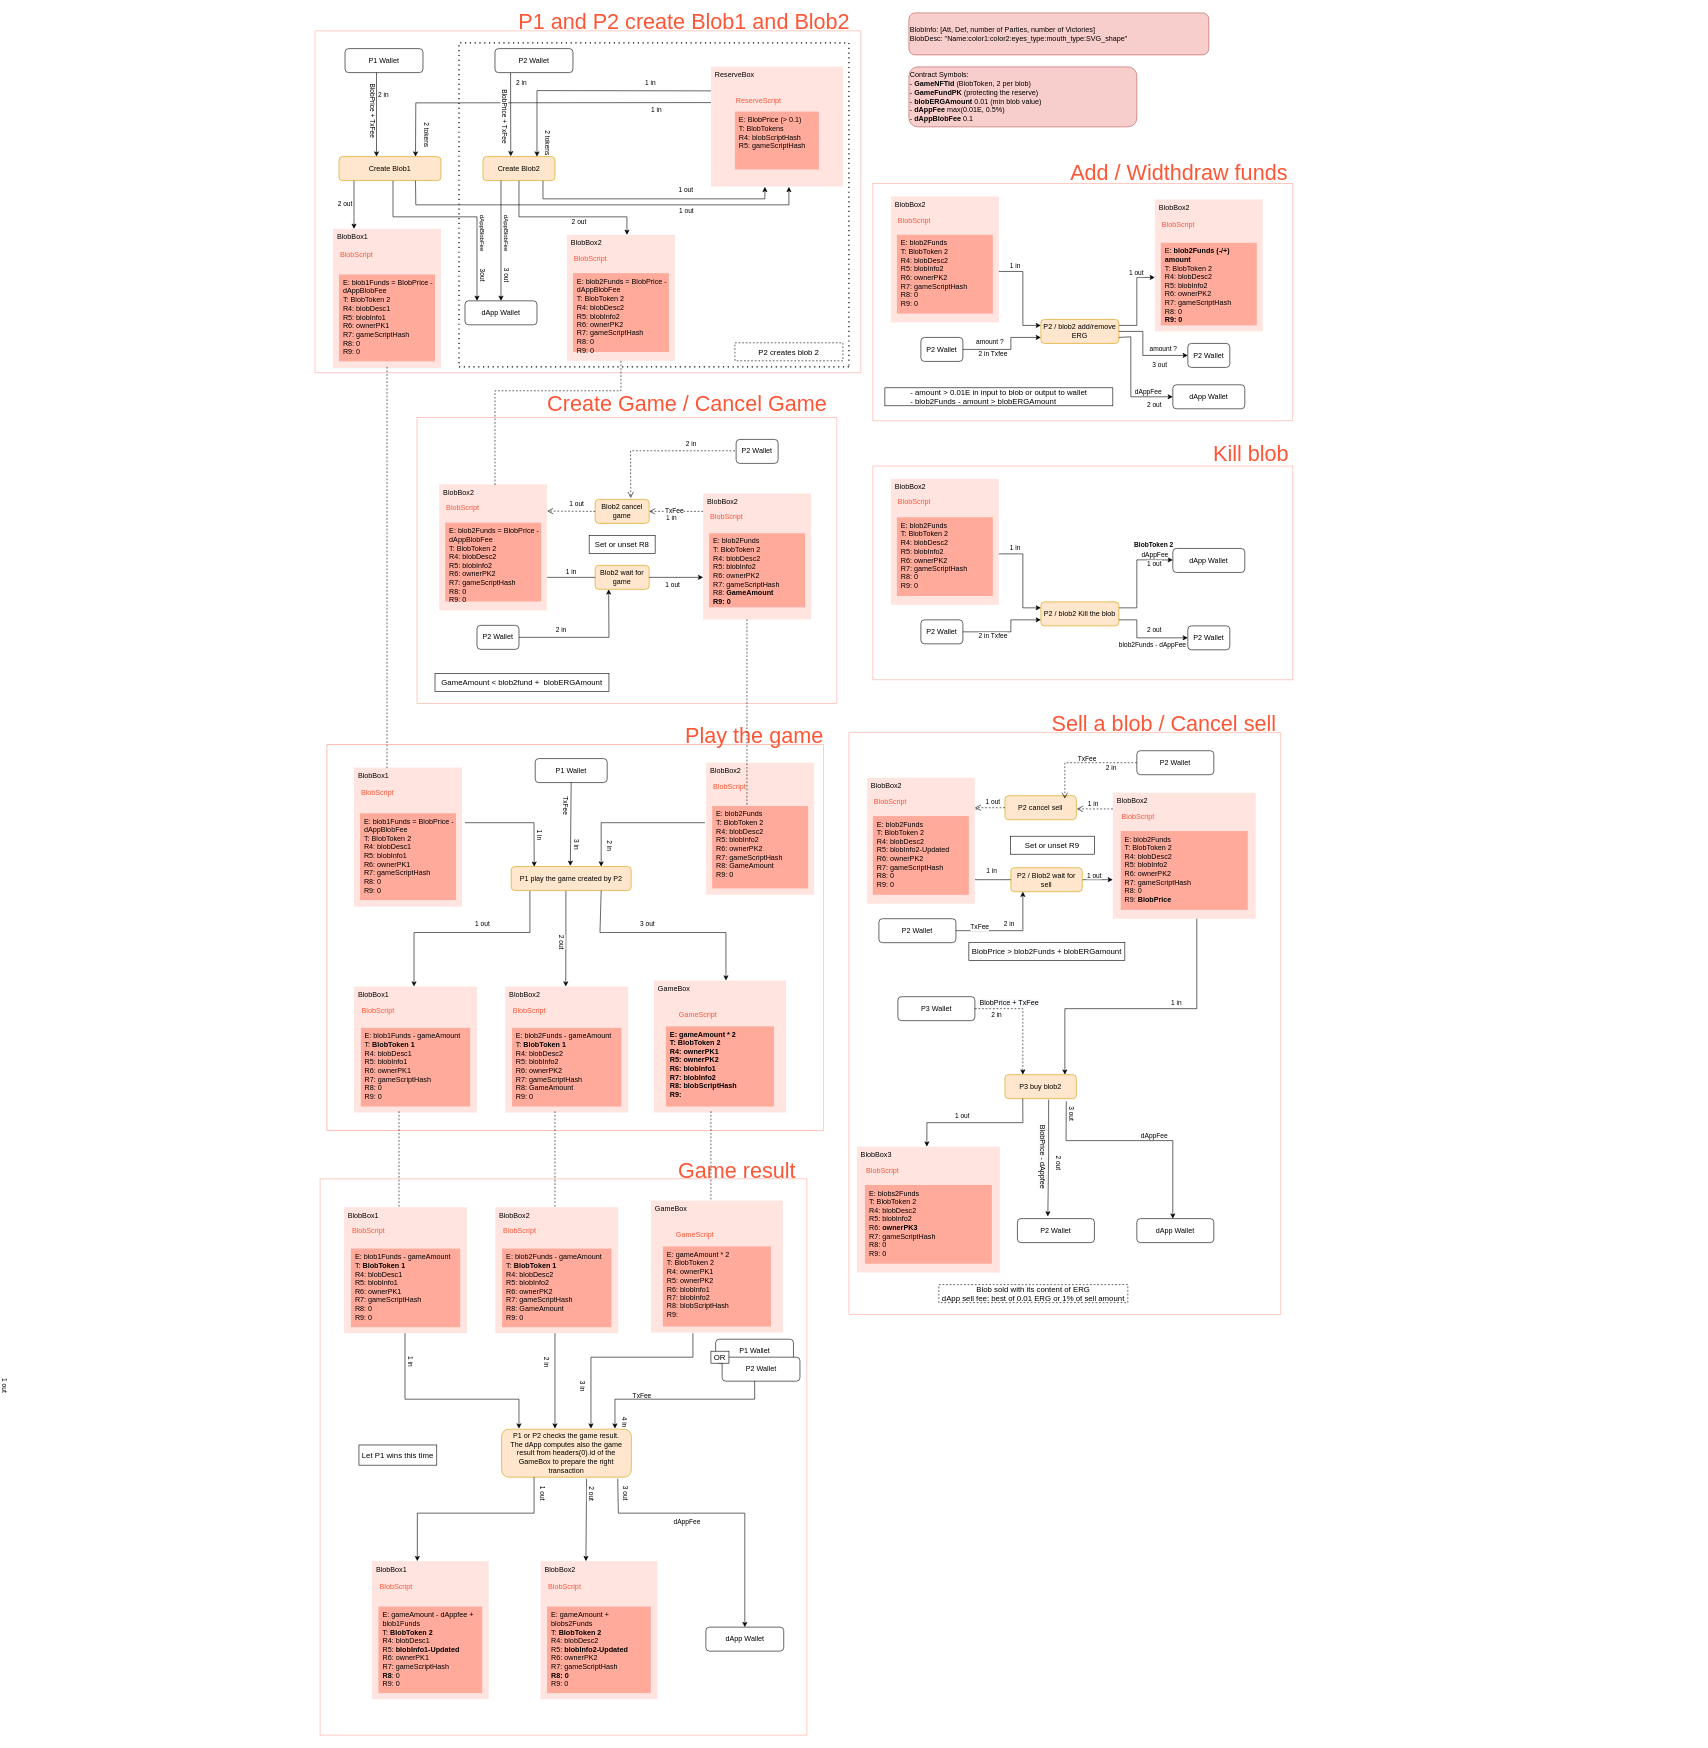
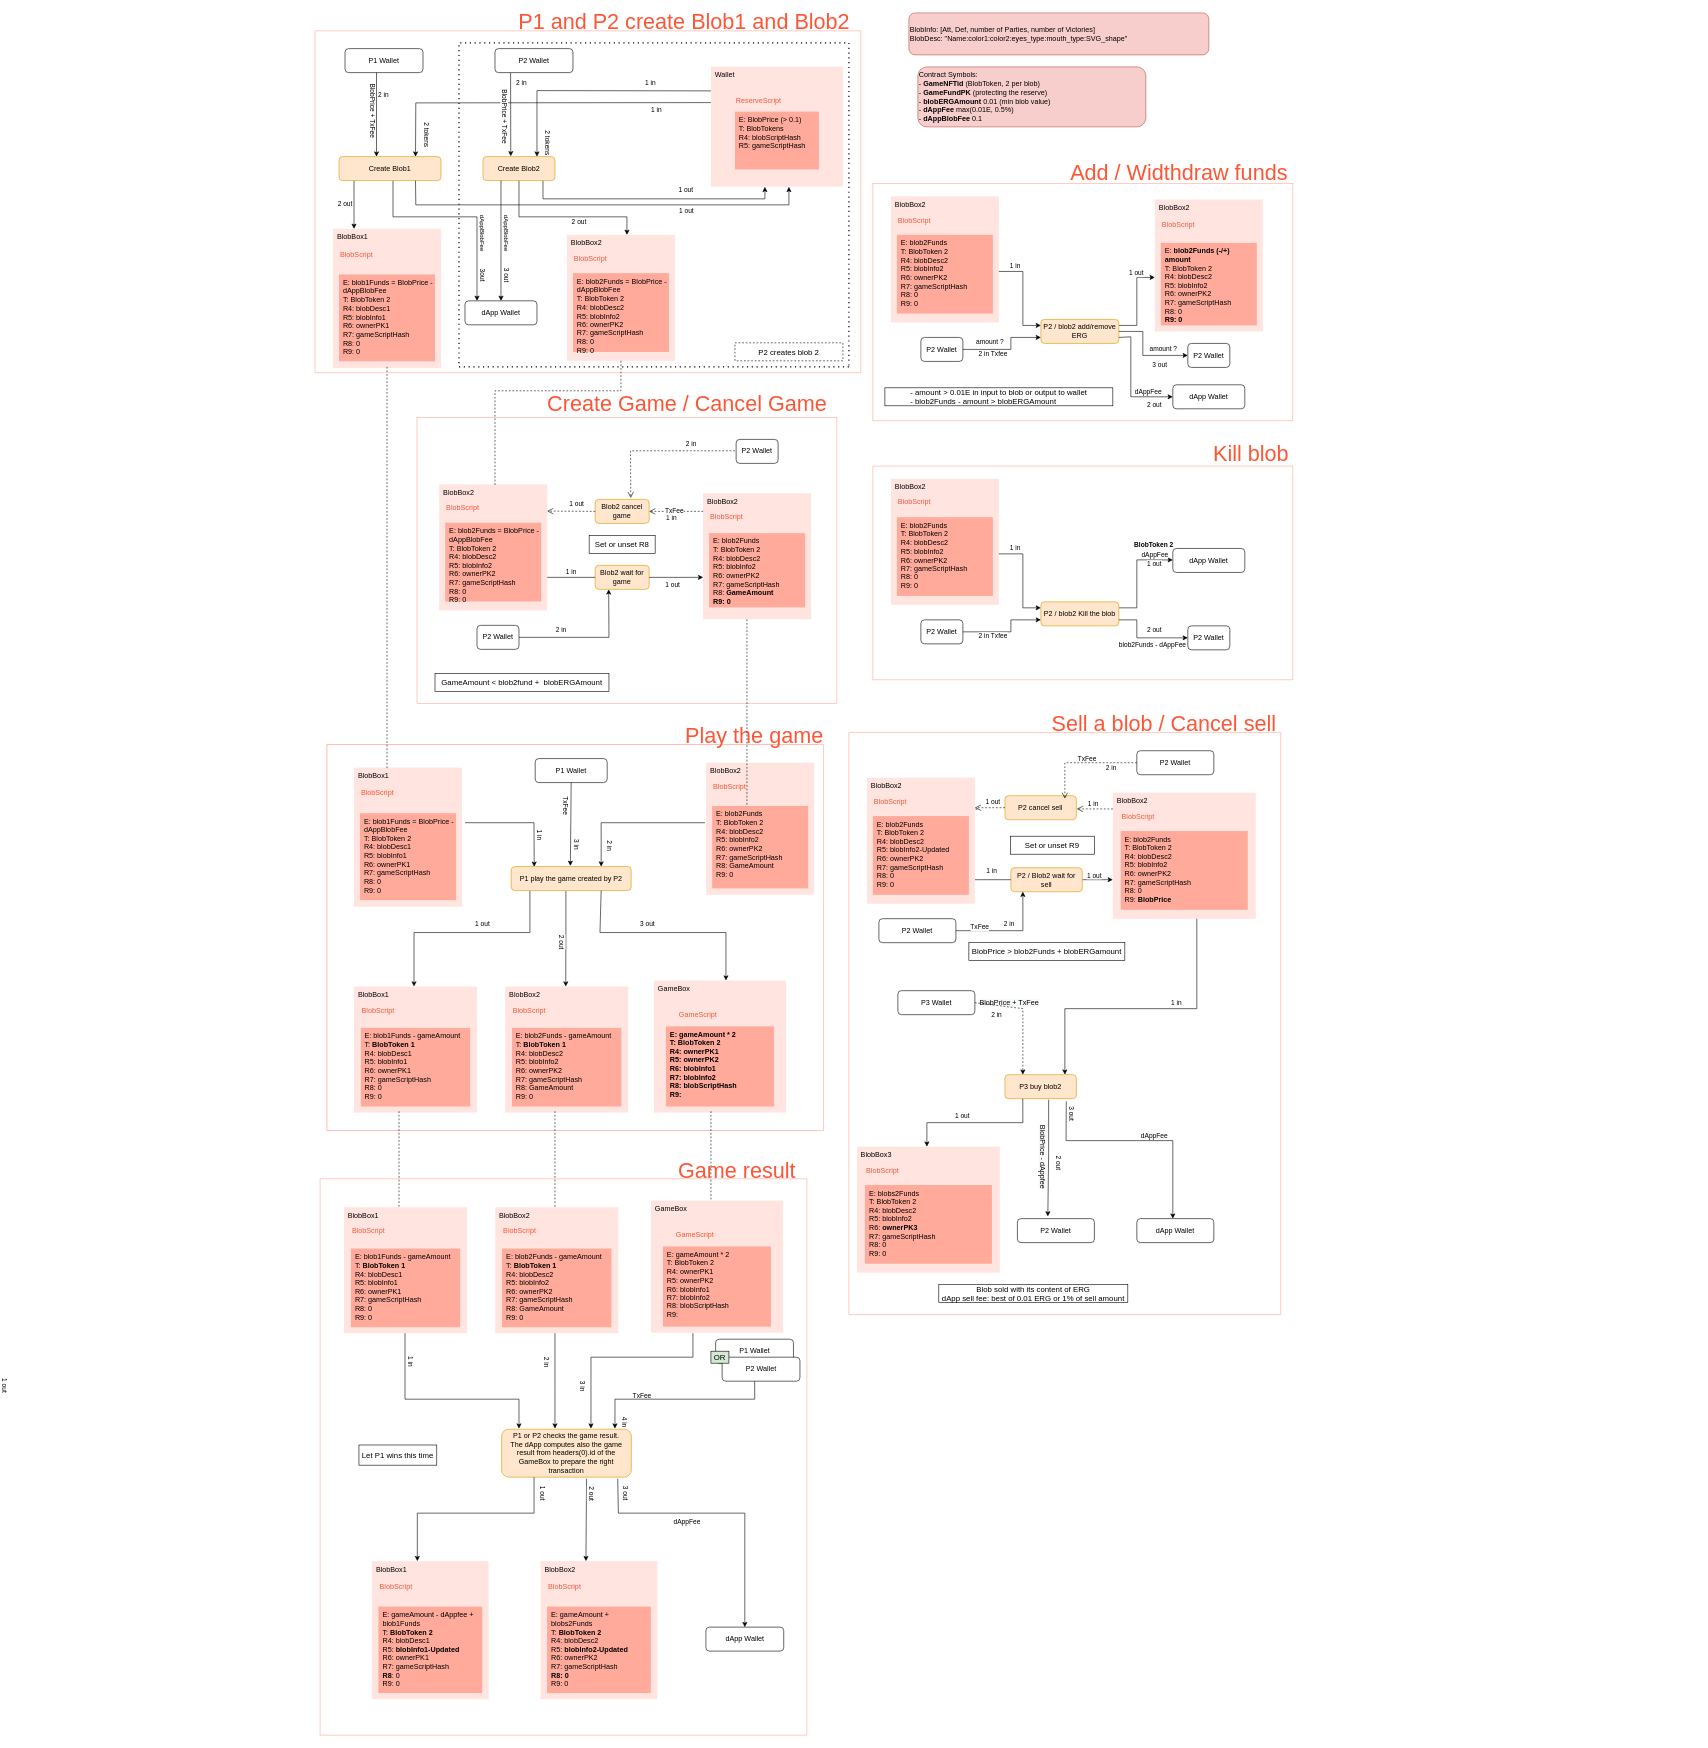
node "ReserveBox": label "ReserveBox" -> "Wallet"
node "Contract Symbols: - GameNFTid (BlobToken, 2 per blob) - GameFundPK (protecting the reserve) - blobERGAmount 0.01 (min blob value) - dAppFee max(0.01E, 0.5%) - dAppBlobFee 0.1": moved (1023, 97) -> (1032, 97)
node "P3 Wallet": moved (936, 1009) -> (936, 1003)
node "Blob sold with its content of ERG dApp sell fee: best of 0.01 ERG or 1% of sell amount": style dashed -> solid
node "OR": fillcolor #ffffff -> #d5e8d4
